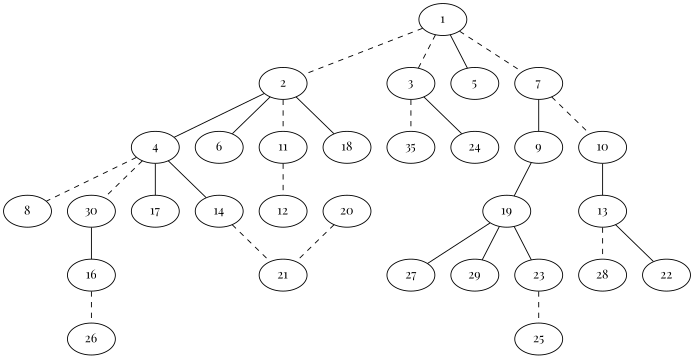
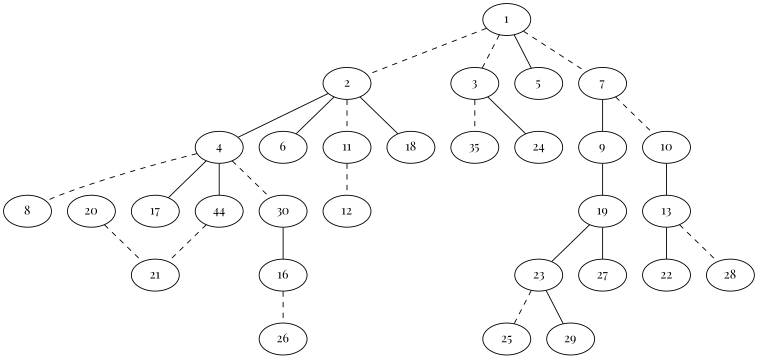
node "14": label "14" -> "44"
edge "19" -- "29": now "23" -- "29"
